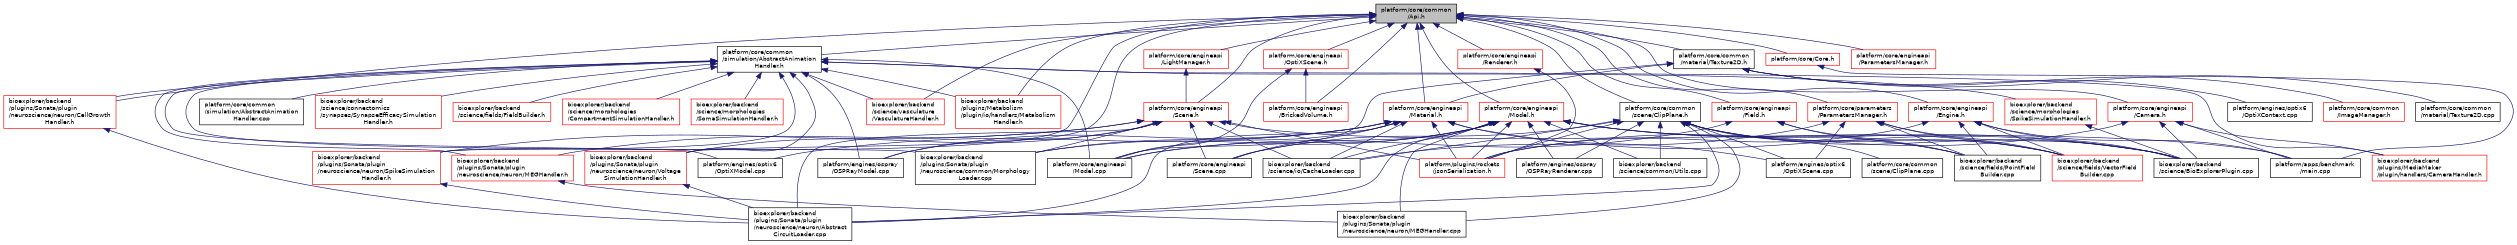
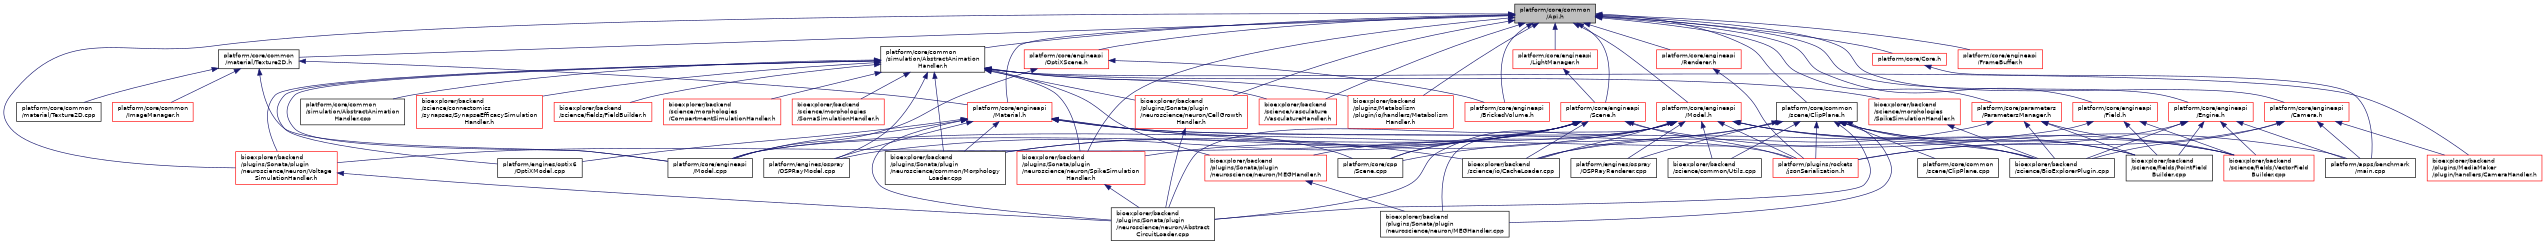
node "platform/core/engineapi /ParametersManager.h": label "platform/core/engineapi /ParametersManager.h" -> "platform/core/engineapi /FrameBuffer.h"
node "platform/engines/optix6 /OptiXContext.cpp": removed
node "platform/core/engineapi /Scene.cpp": label "platform/core/engineapi /Scene.cpp" -> "platform/core/cpp /Scene.cpp"
node "platform/engines/optix6 /OptiXScene.cpp": removed
